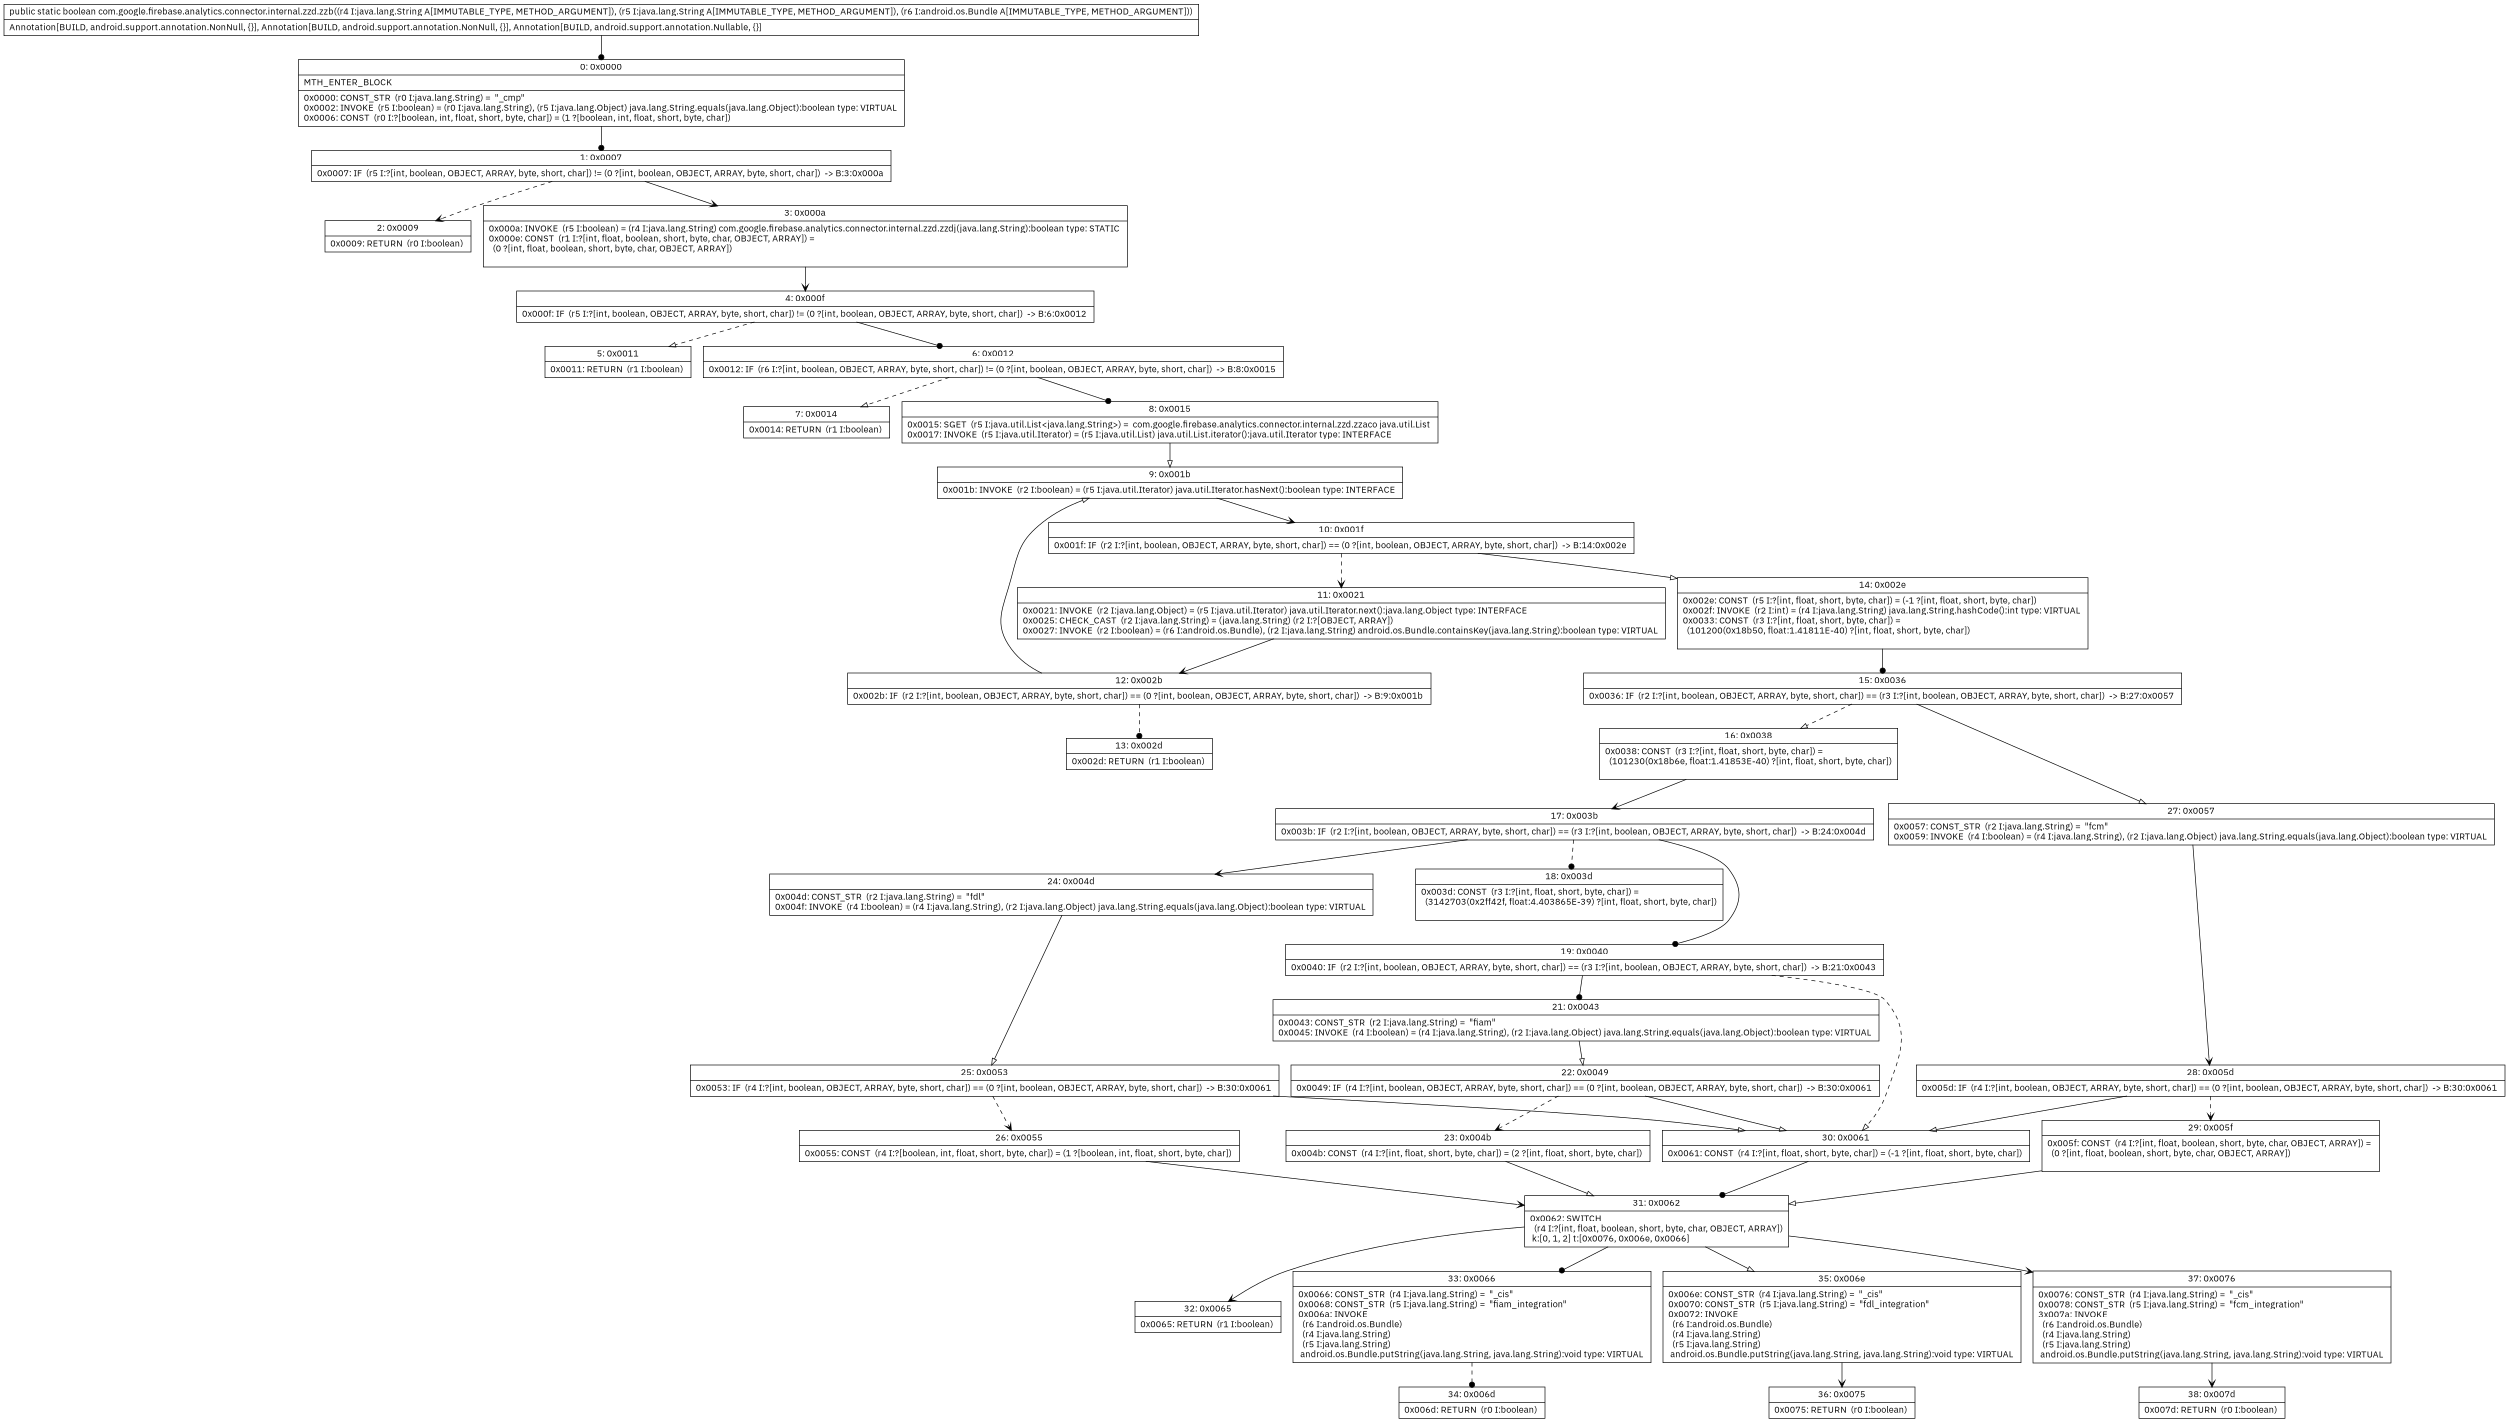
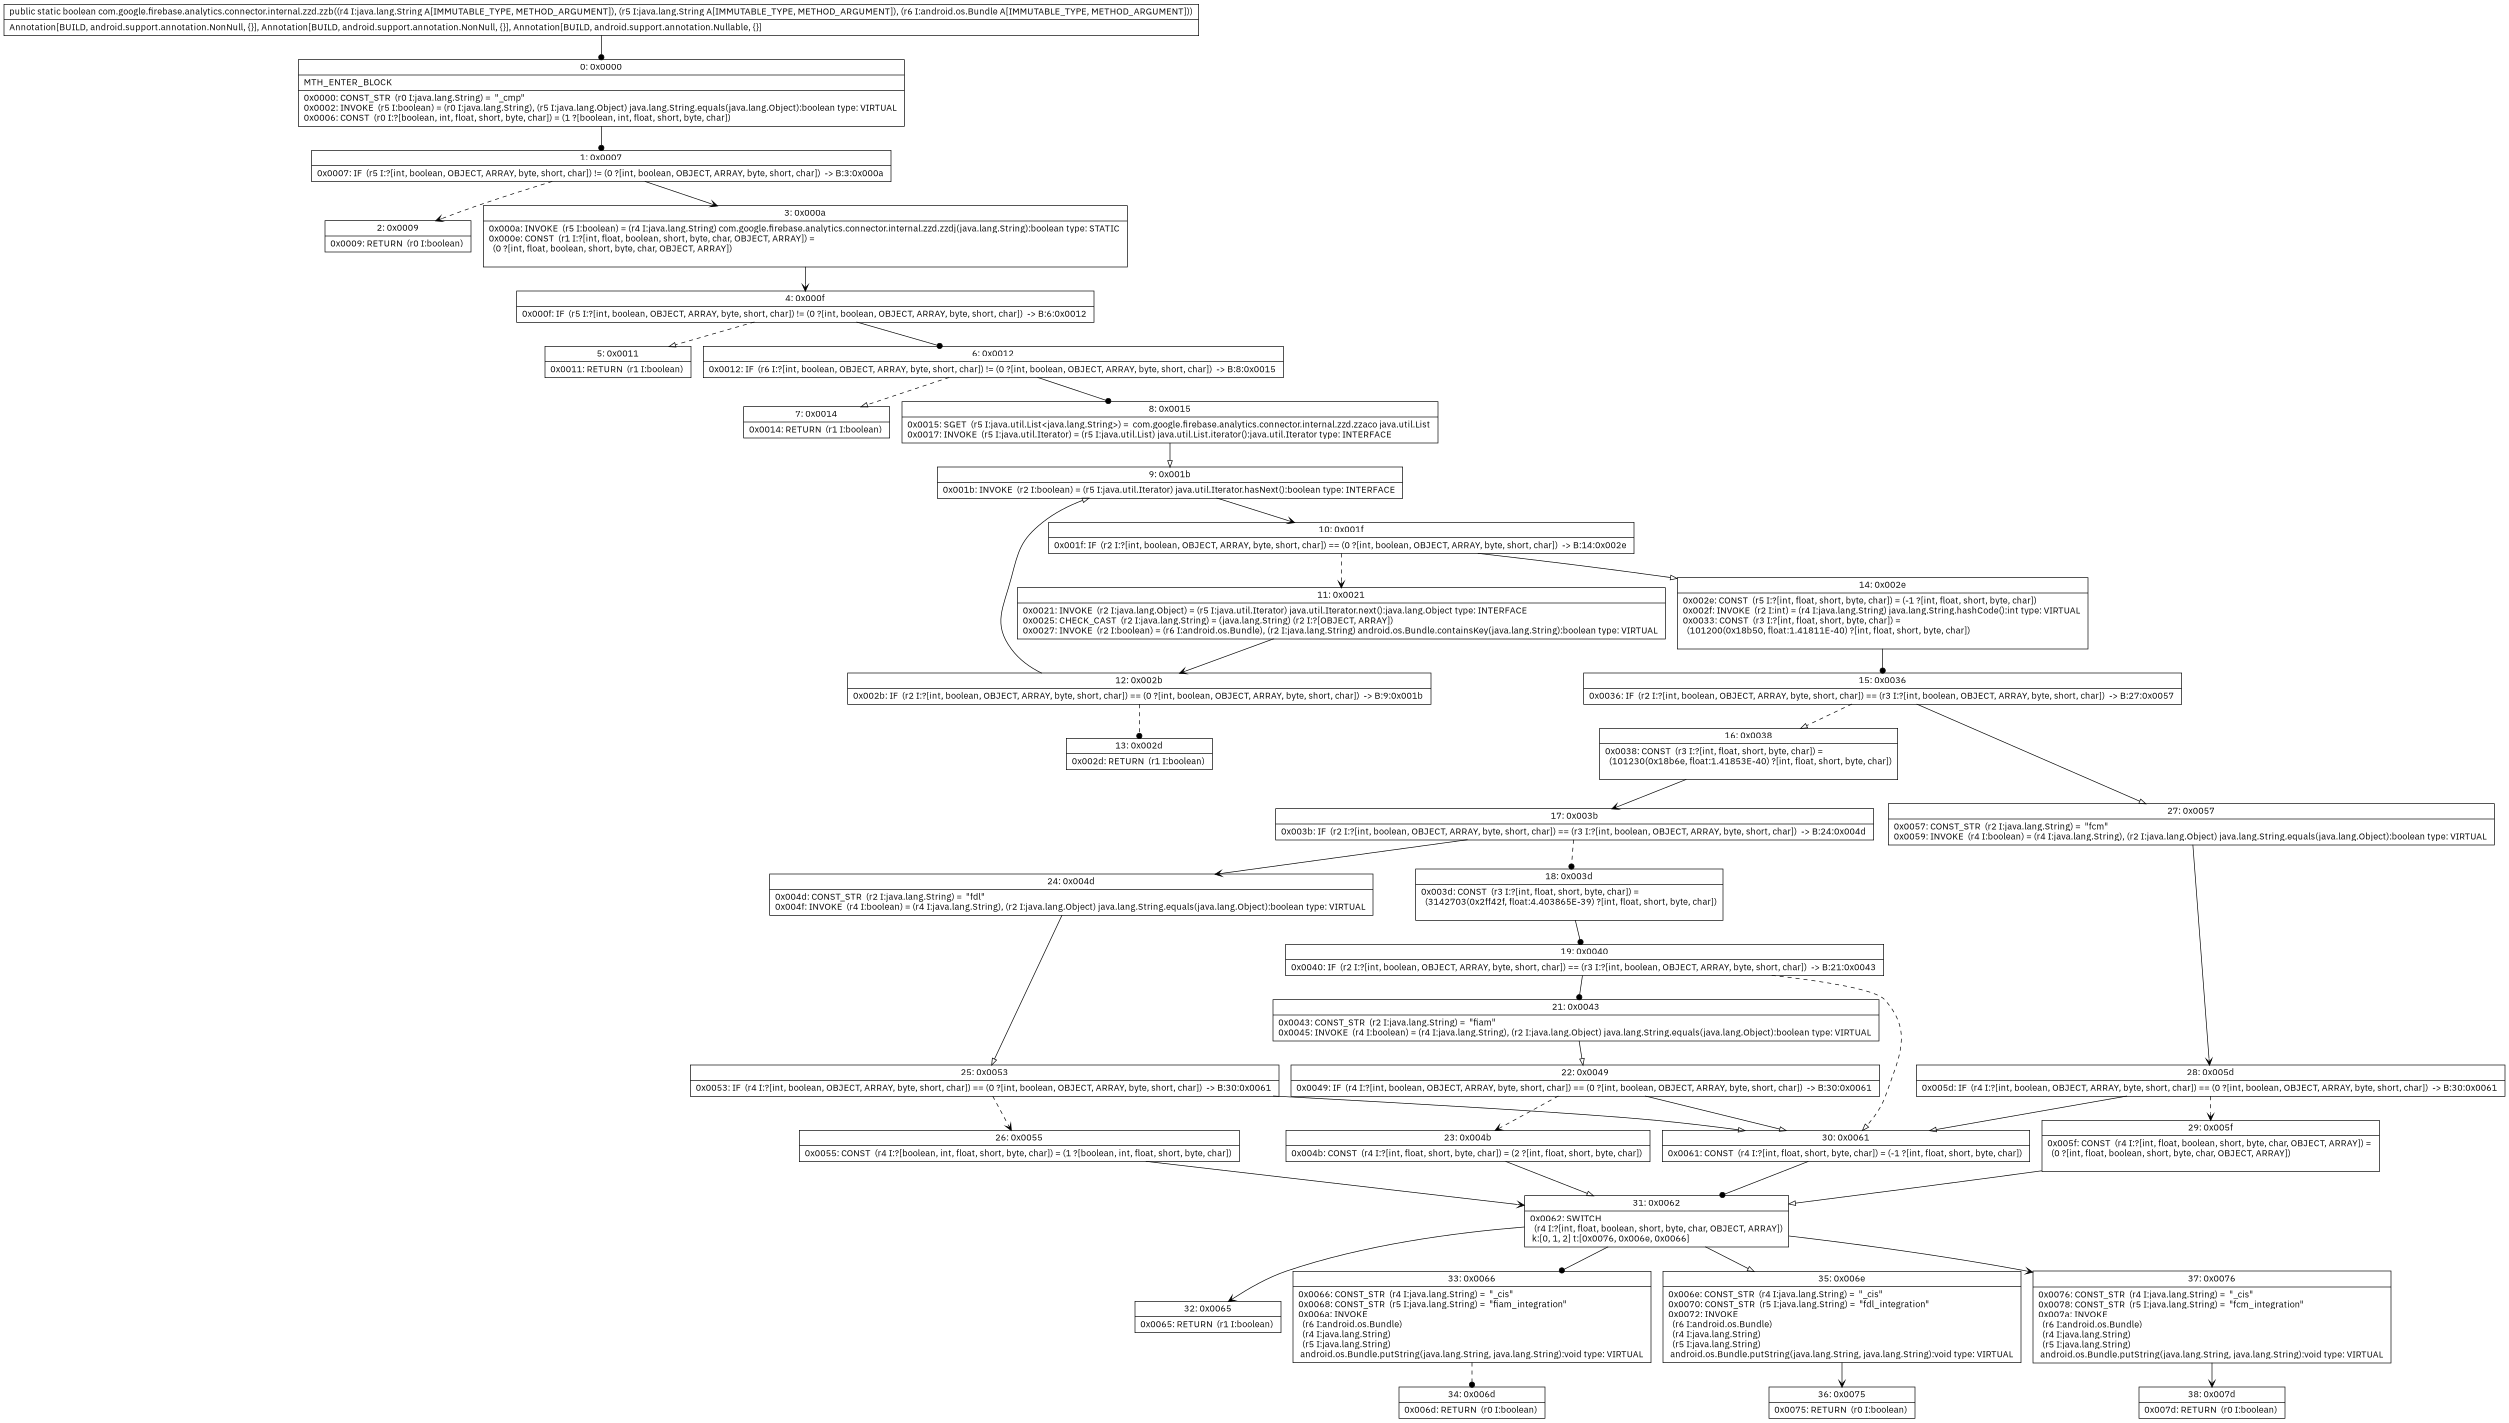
edge "17: 0x003b" -> "19: 0x0040": now "18: 0x003d" -> "19: 0x0040"
node "37: 0x0076": text "3x007a: INVOKE" -> "0x007a: INVOKE"
